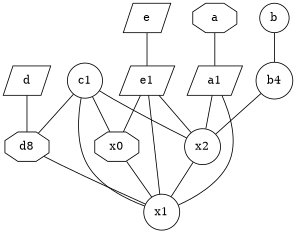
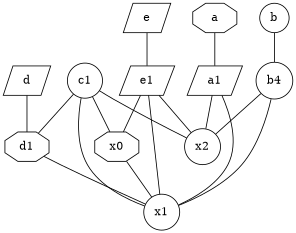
node "d8": label "d8" -> "d1"
edge "x2" -- "x1": now "b4" -- "x1"
